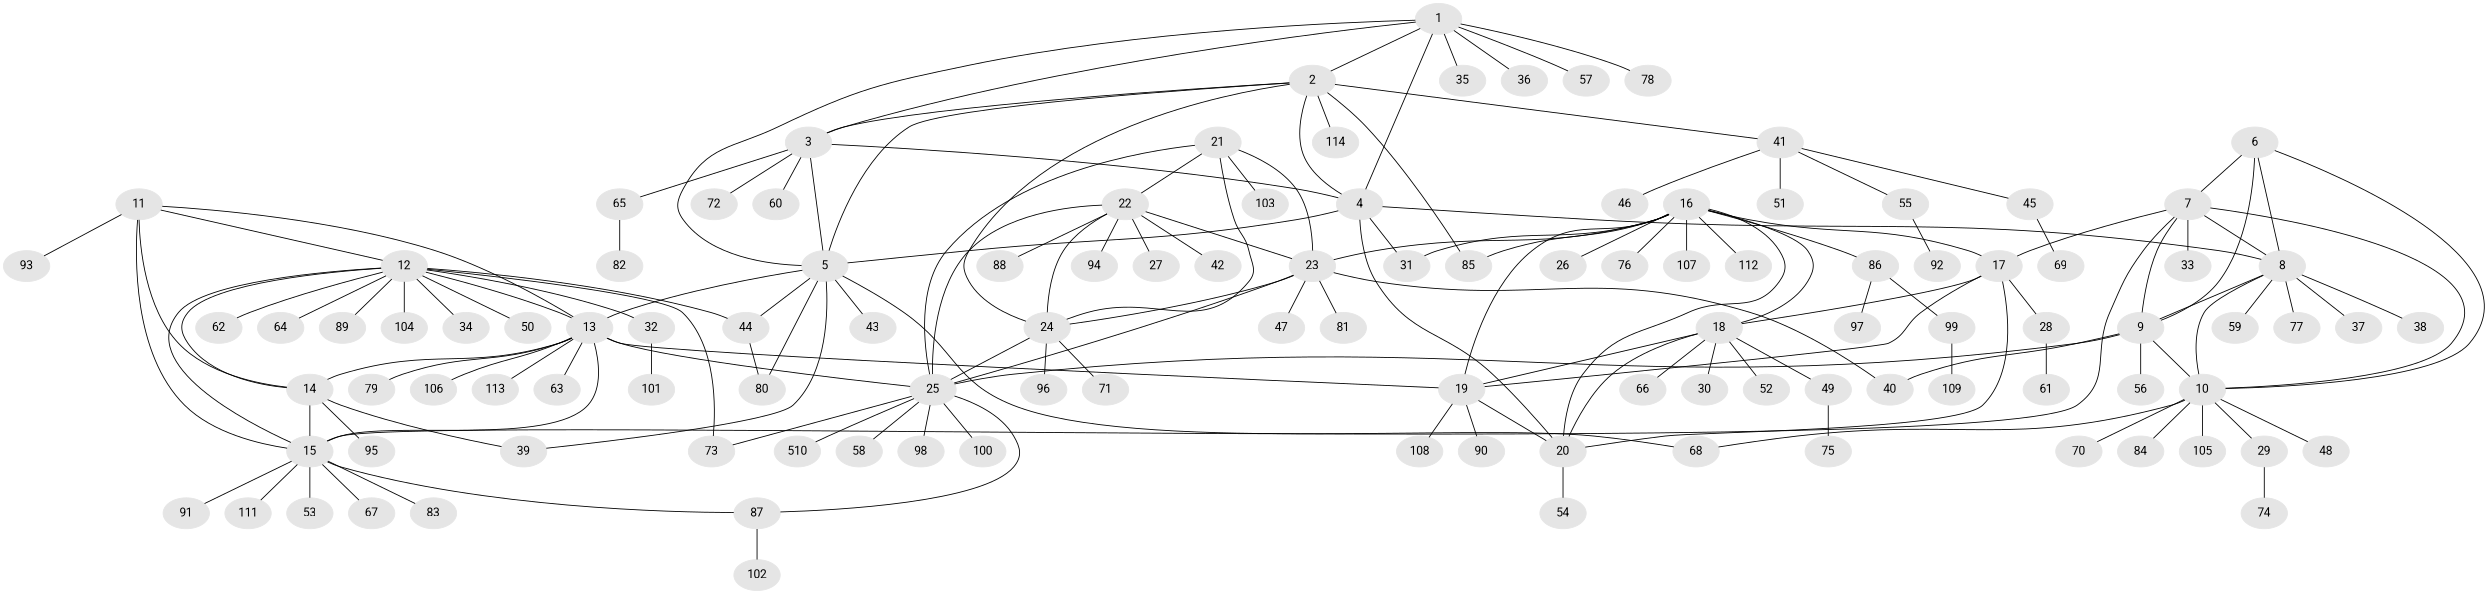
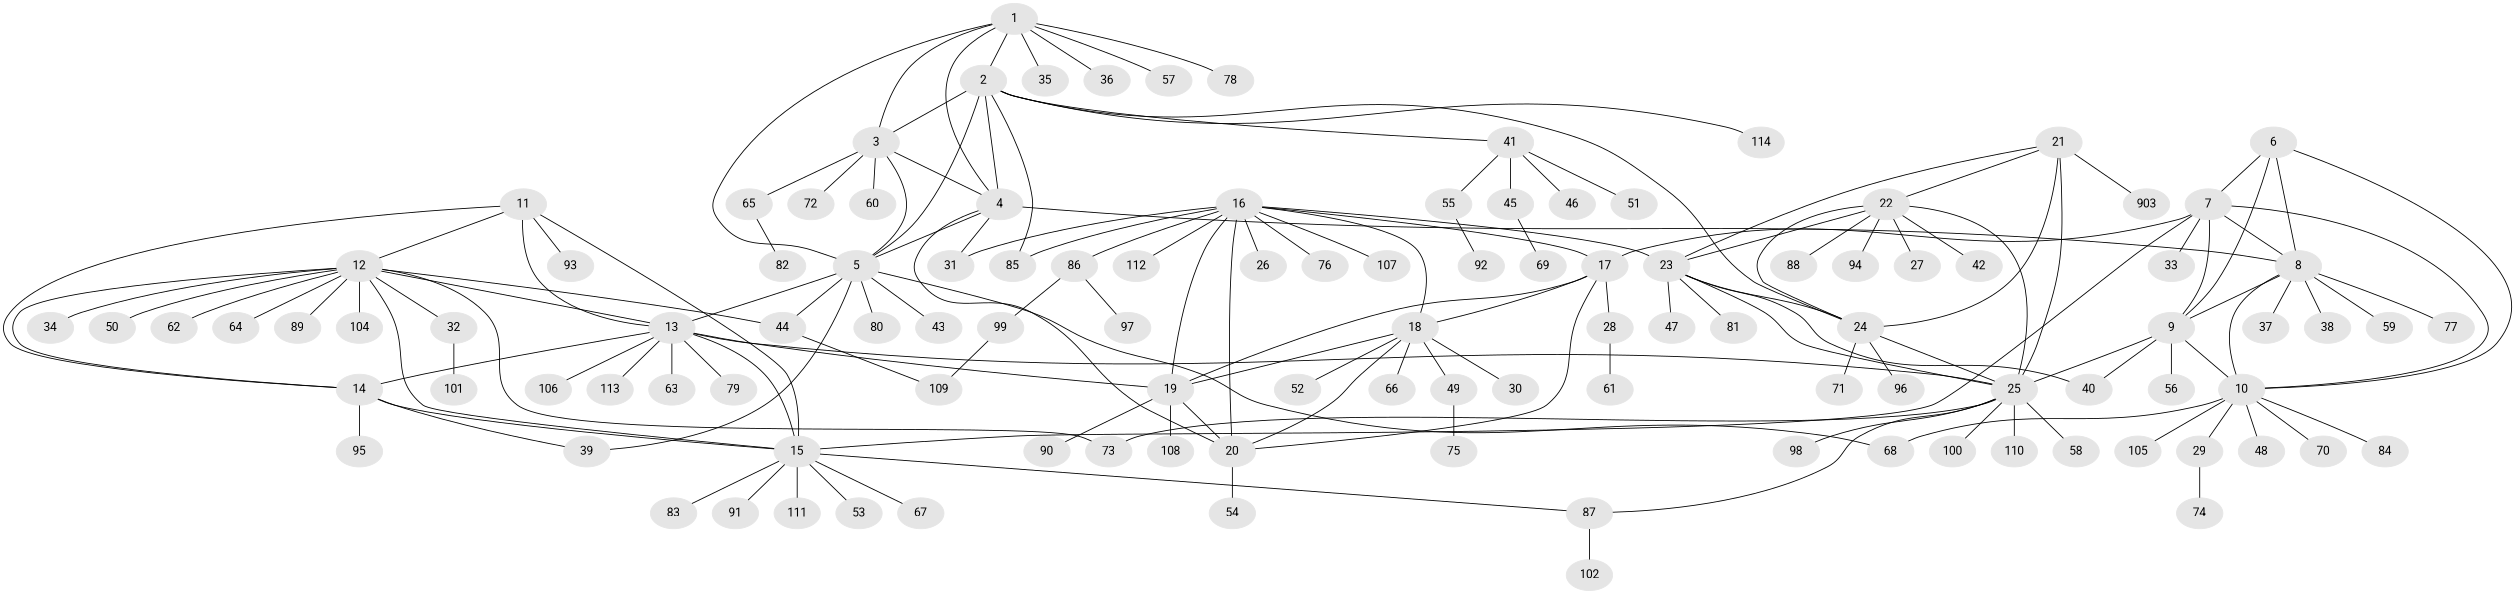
node "103": label "103" -> "903"
edge "44" -- "80": now "44" -- "109"
node "510": label "510" -> "110"
